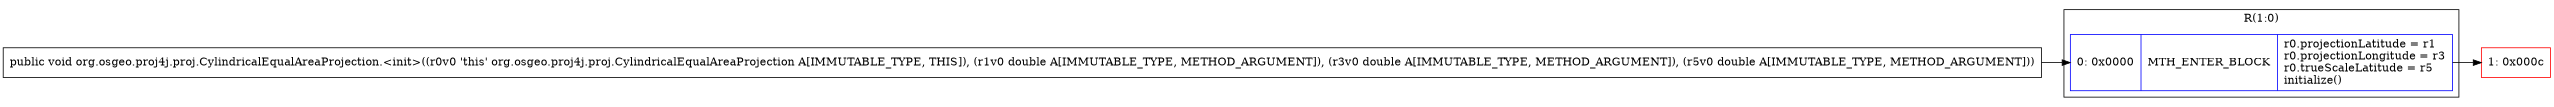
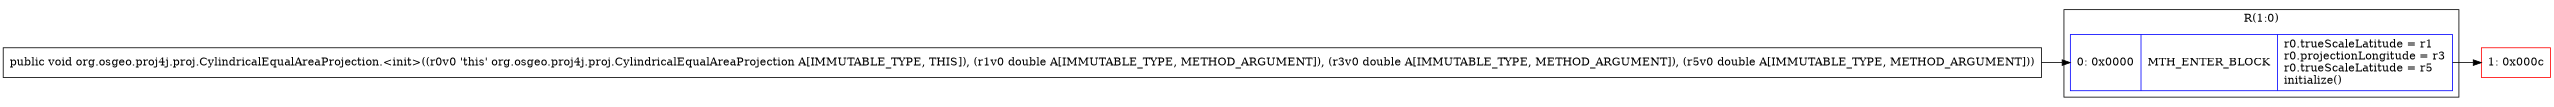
node "0: 0x0000": text "r0.projectionLatitude = r1" -> "r0.trueScaleLatitude = r1"
